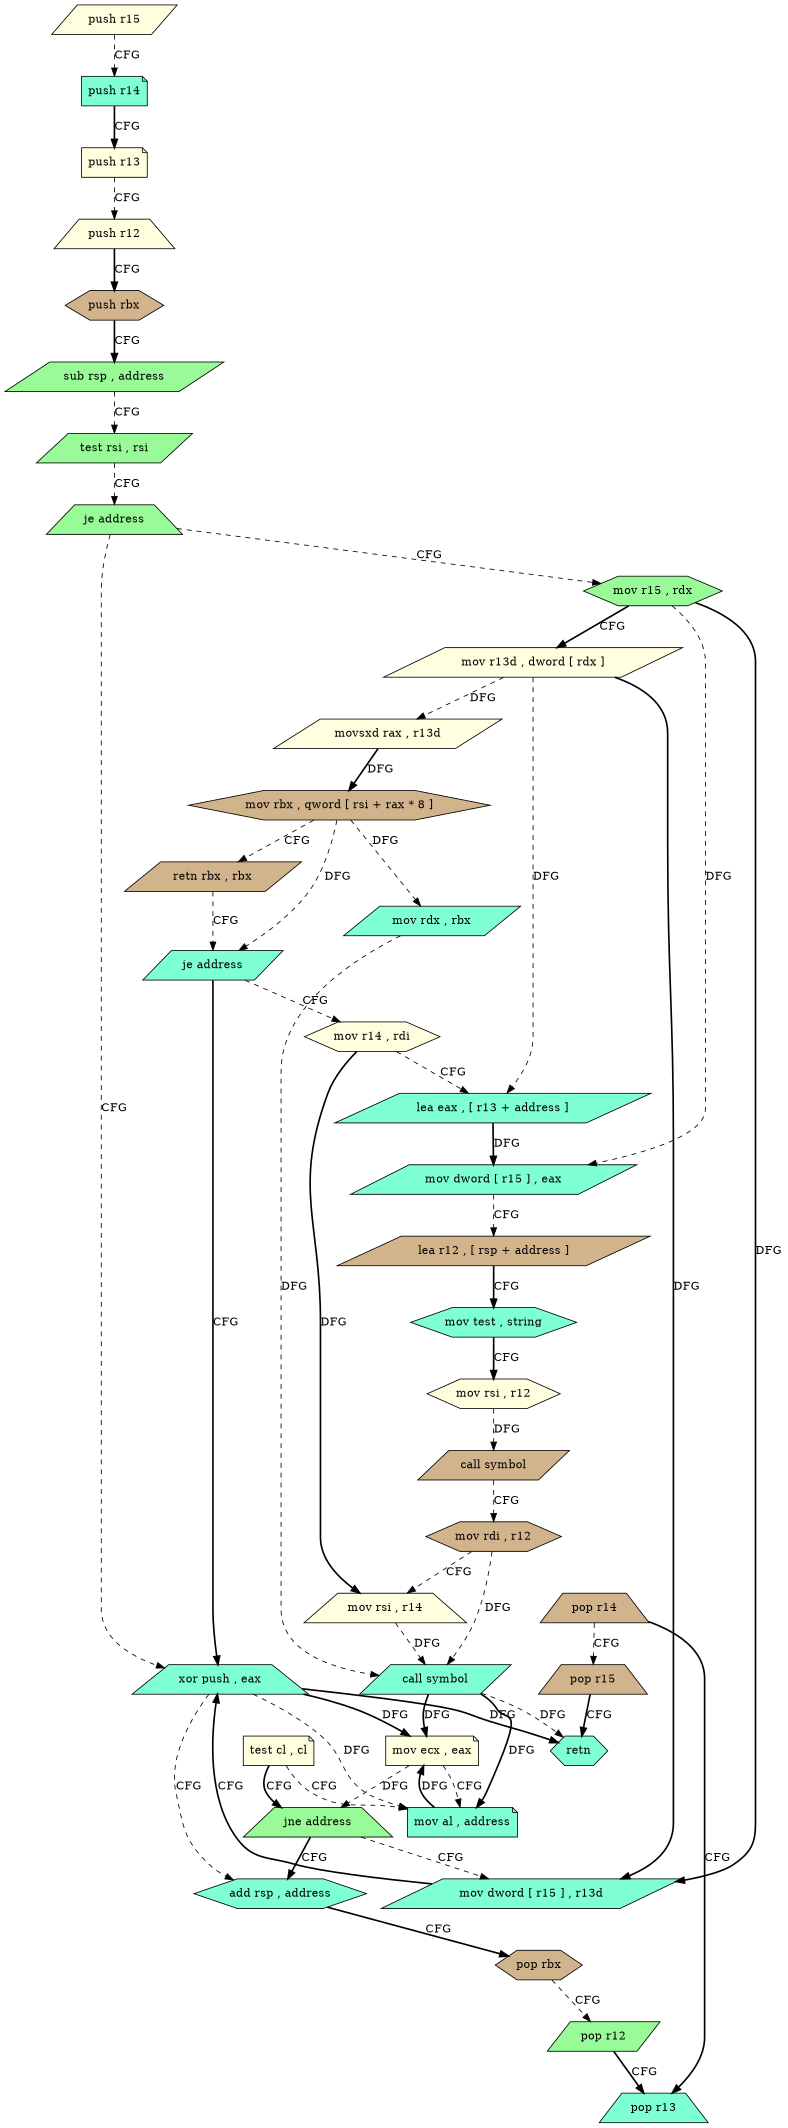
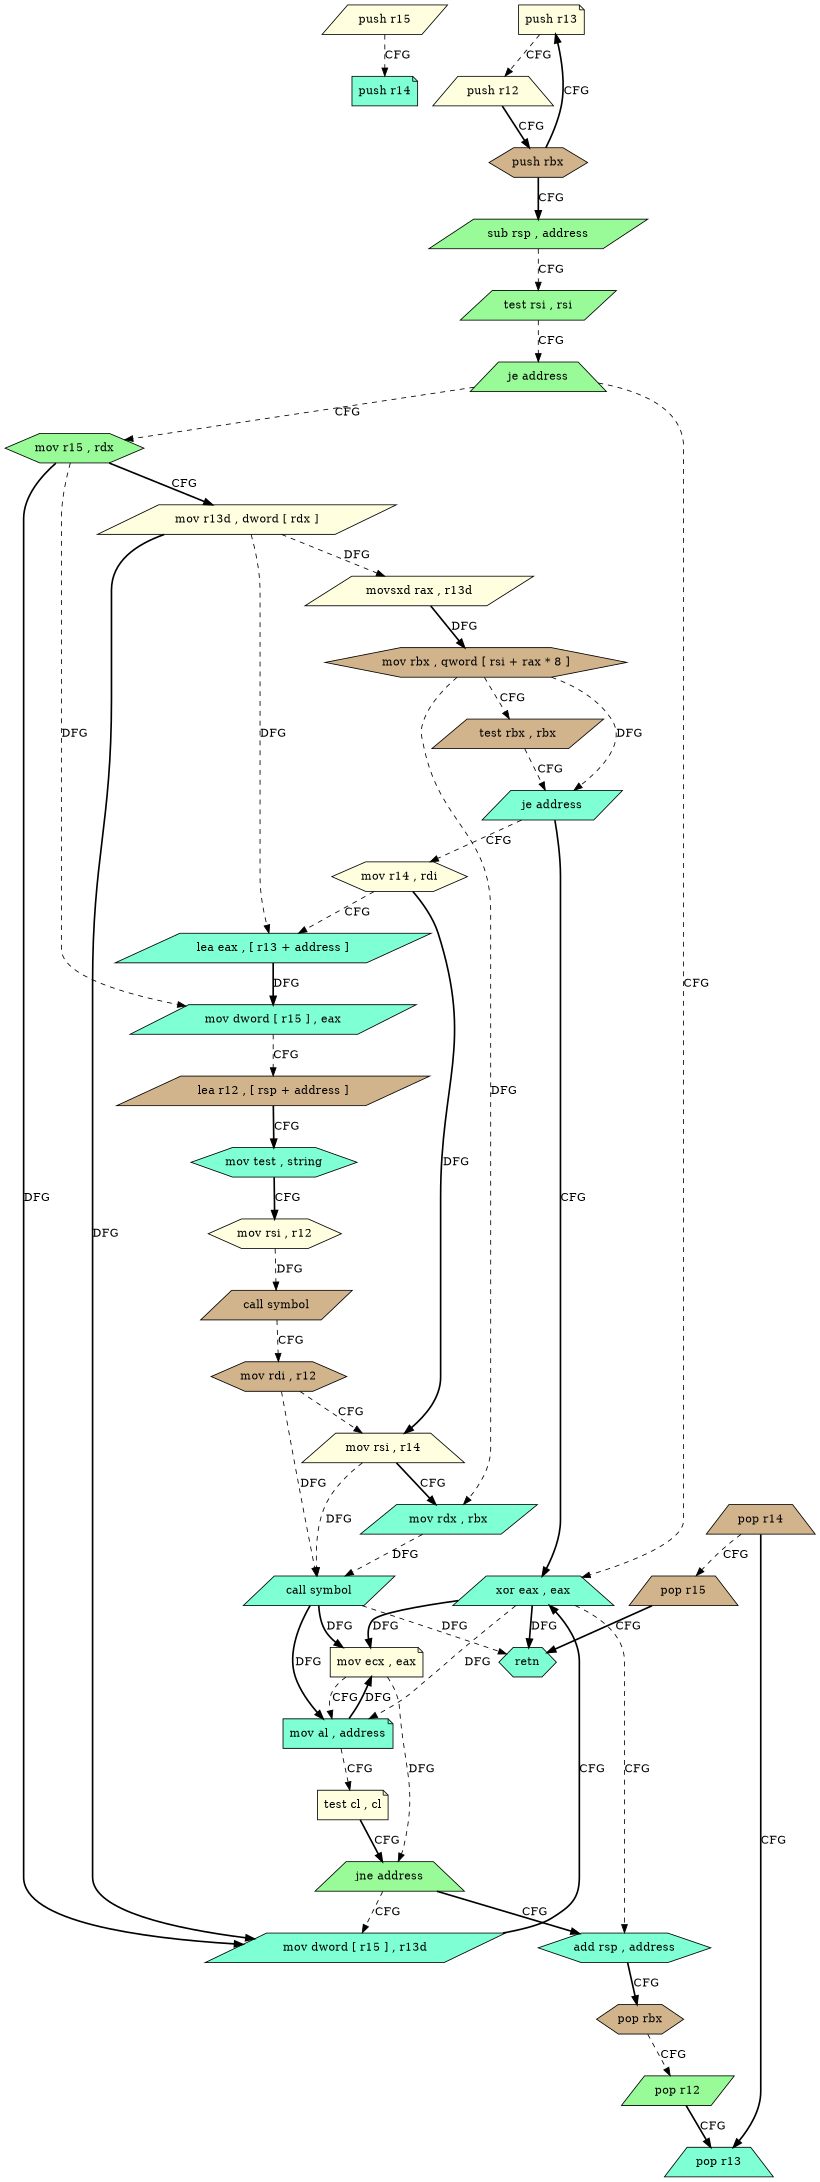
edge "push r14" -> "push r13": now "push rbx" -> "push r13"
node "retn rbx , rbx": label "retn rbx , rbx" -> "test rbx , rbx"
edge "mov rsi , r14" -> "mov rdx , rbx": added, label "CFG"
node "xor push , eax": label "xor push , eax" -> "xor eax , eax"
edge "test cl , cl" -> "mov al , address": reversed
